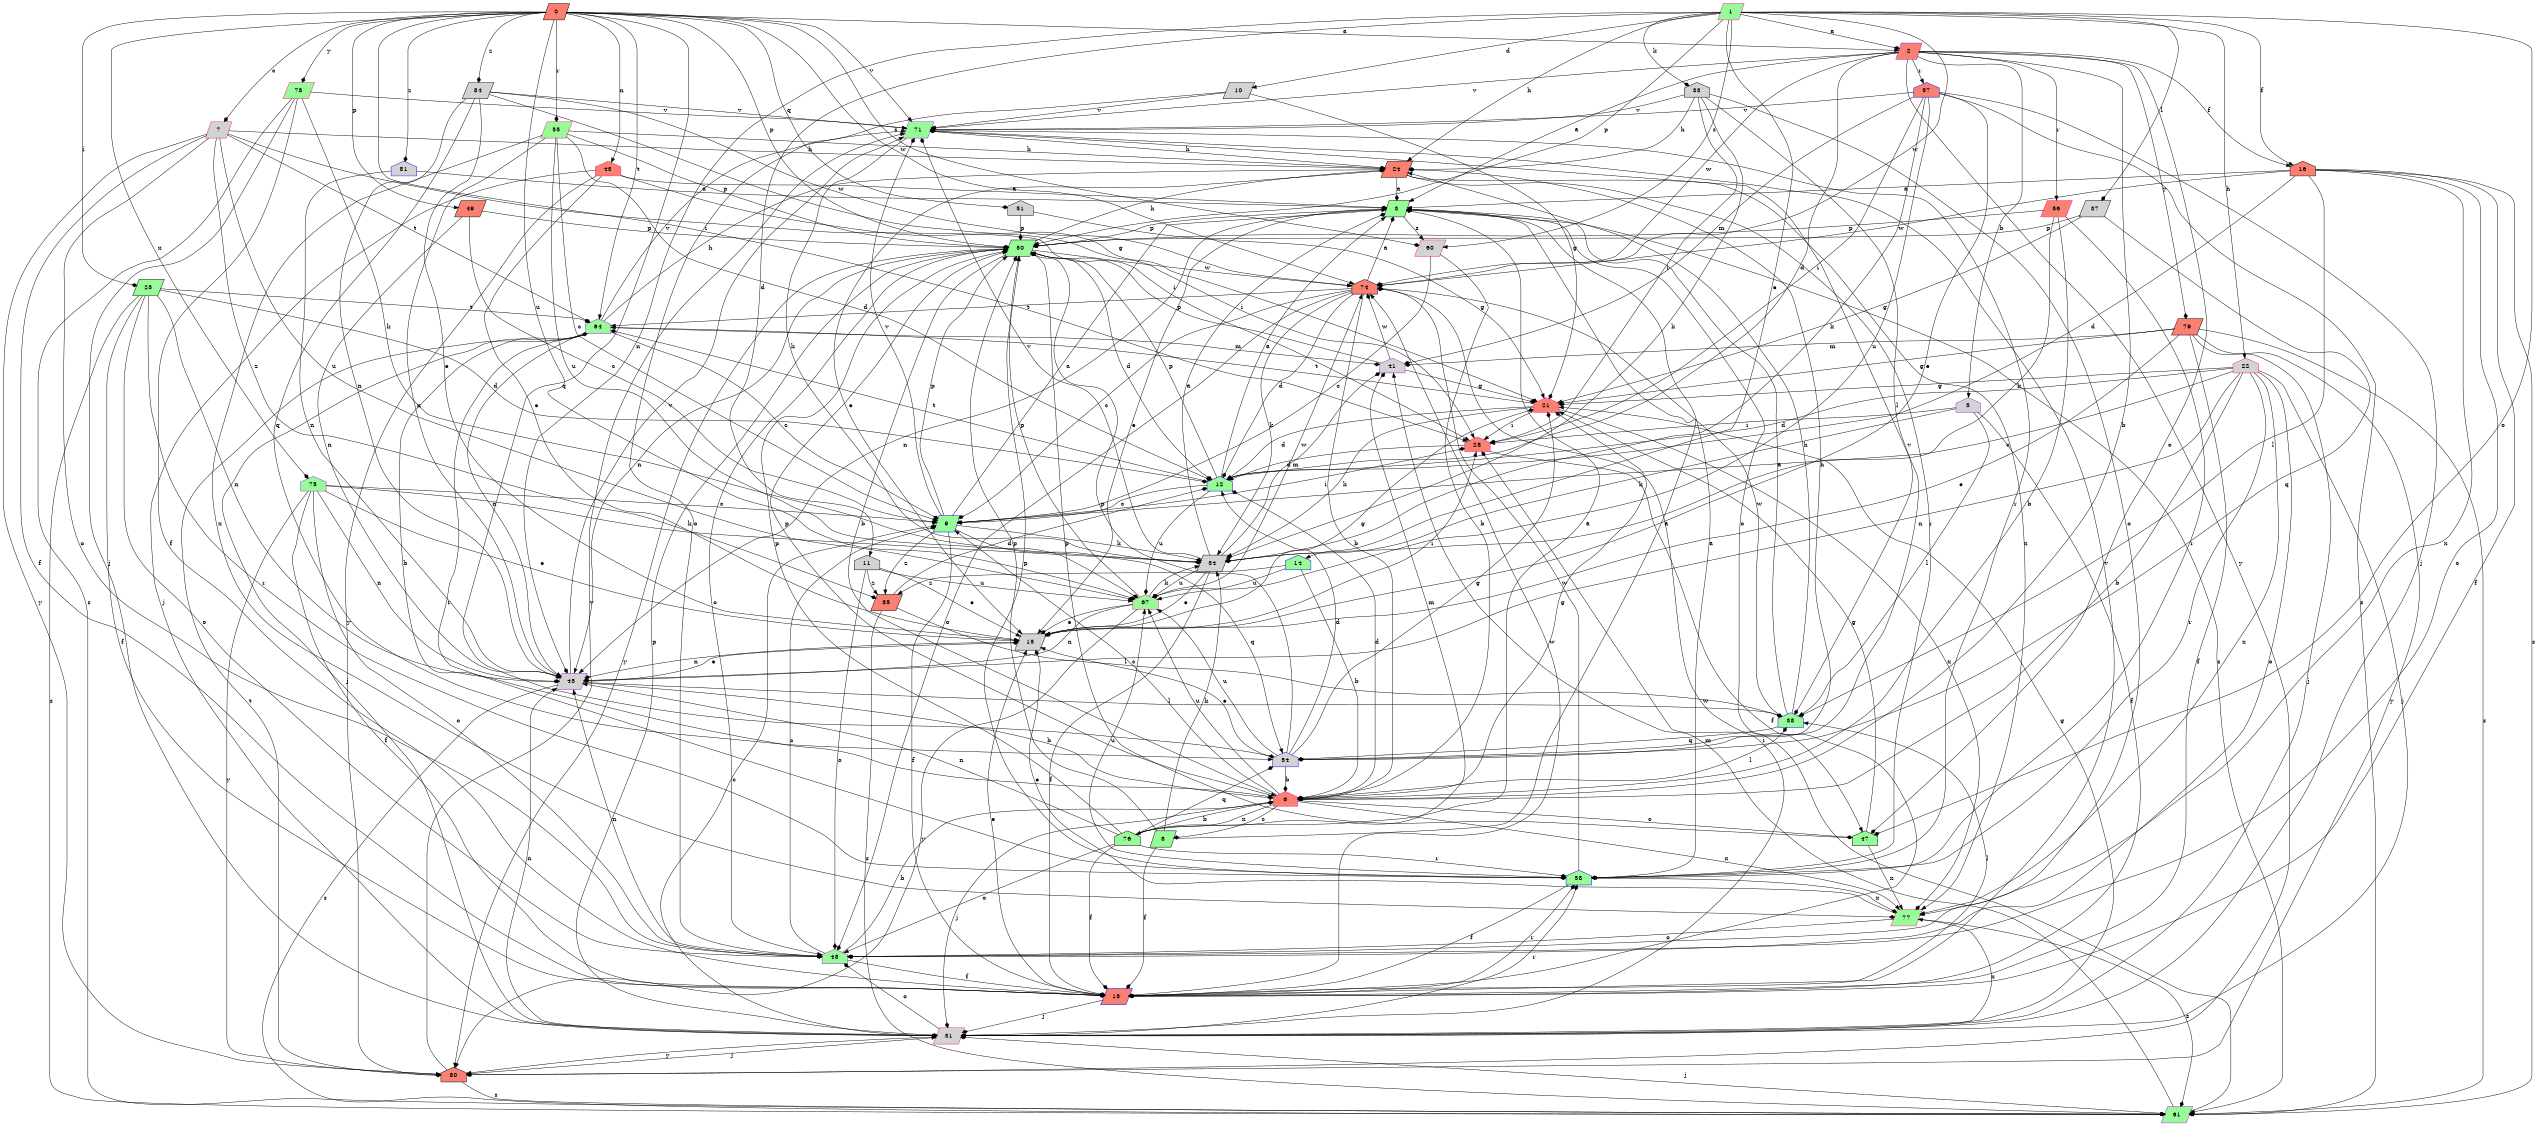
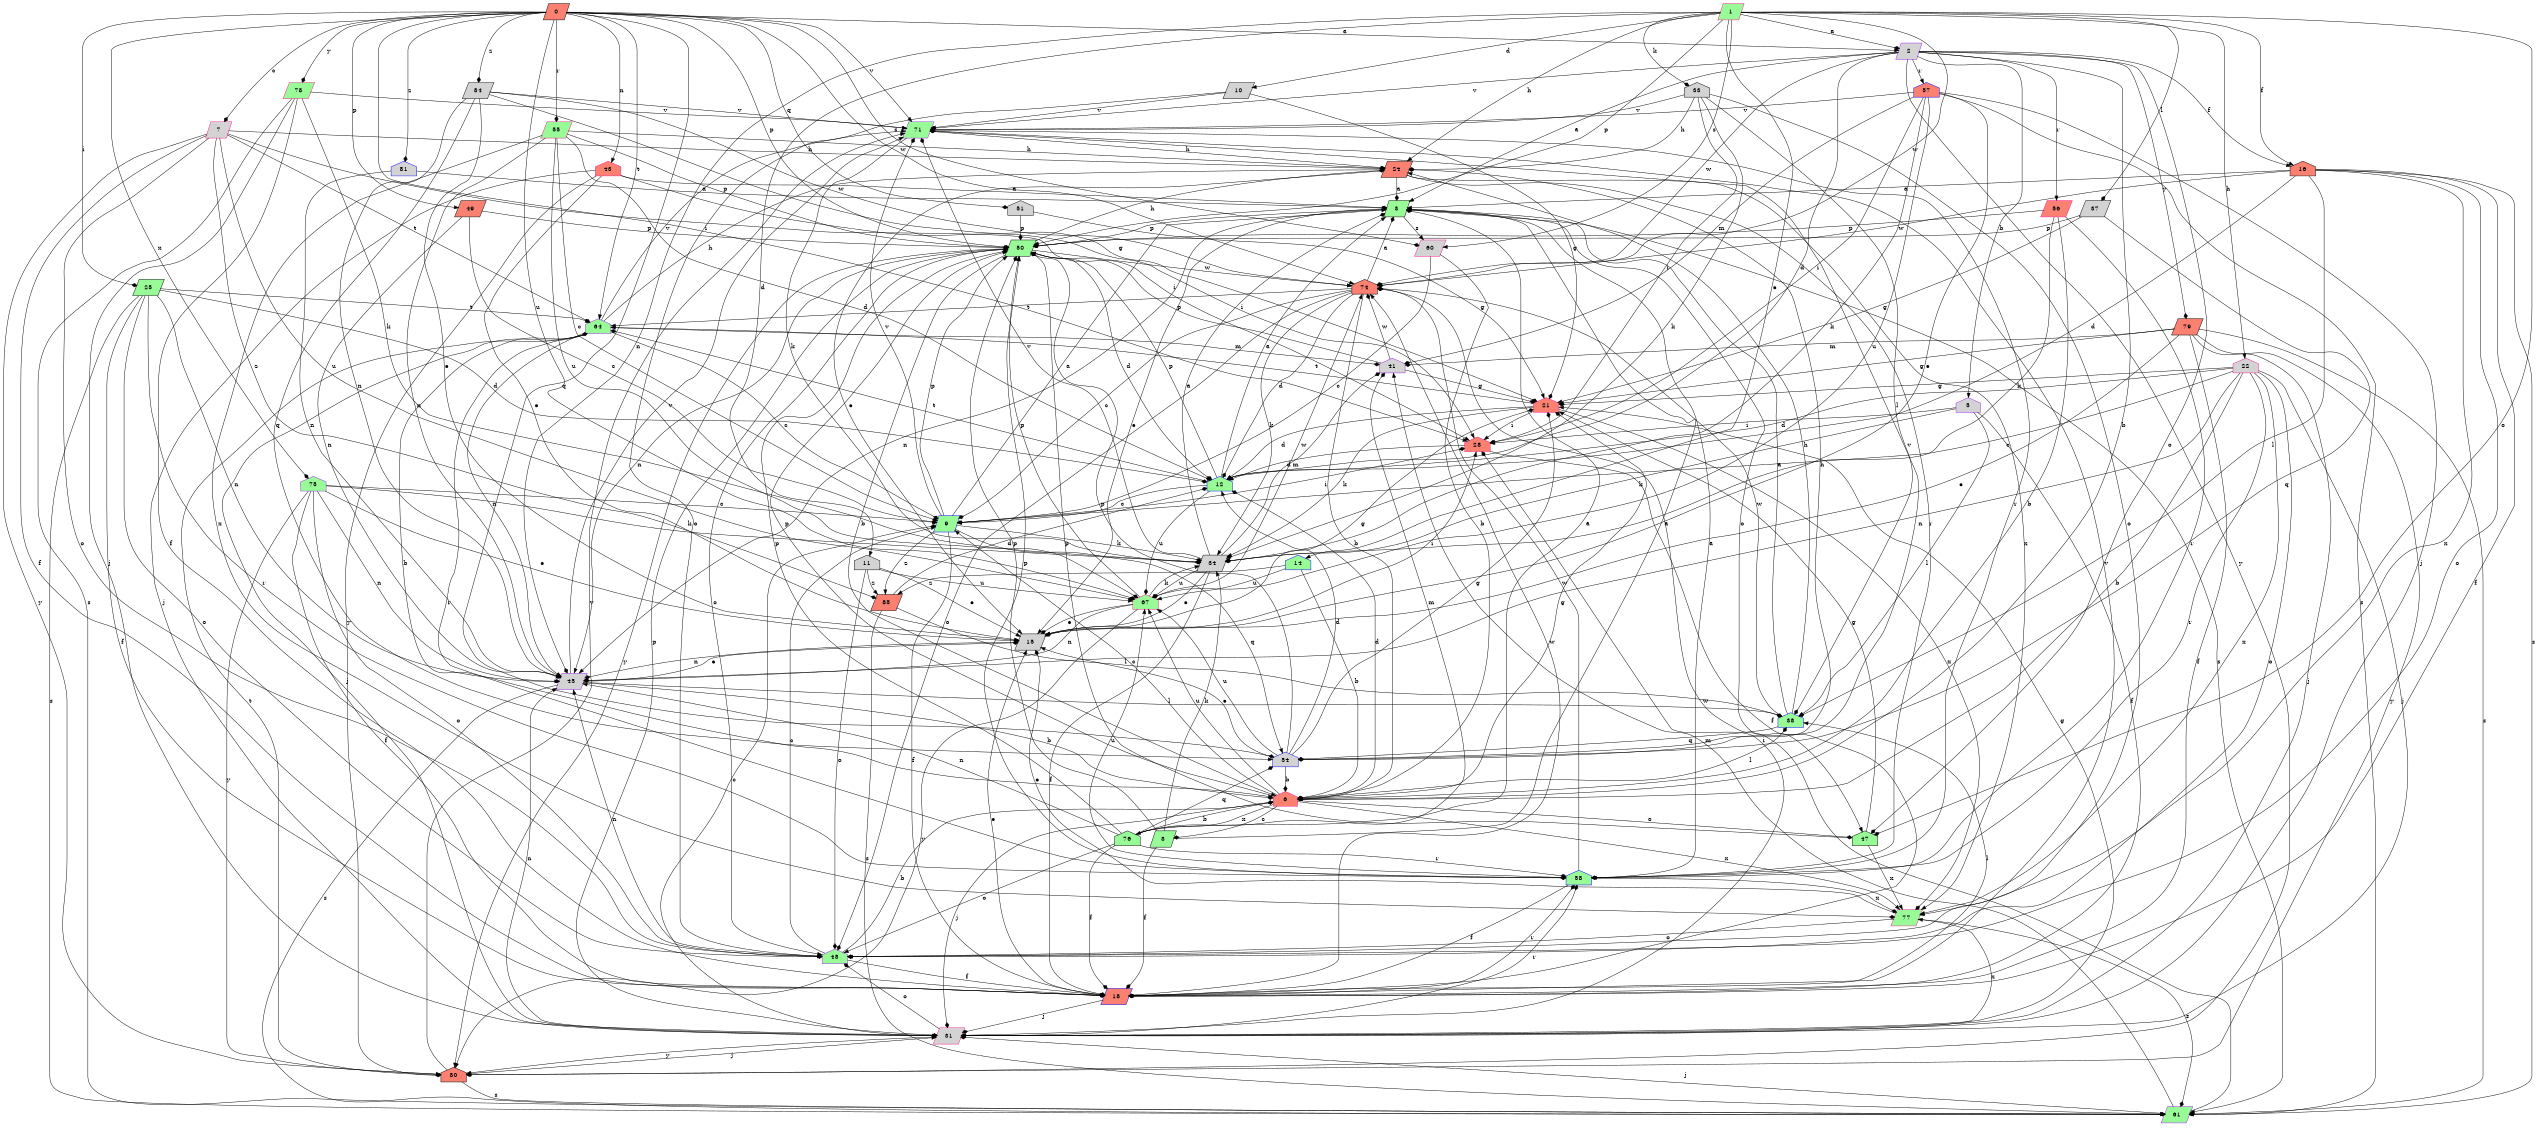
node "2": fillcolor salmon -> lightgrey
edge "48" -> "9": arrowhead diamond -> normal
